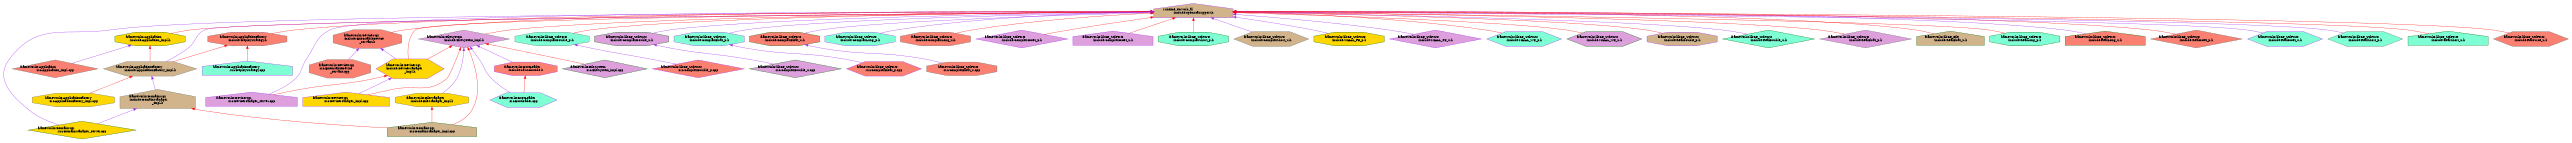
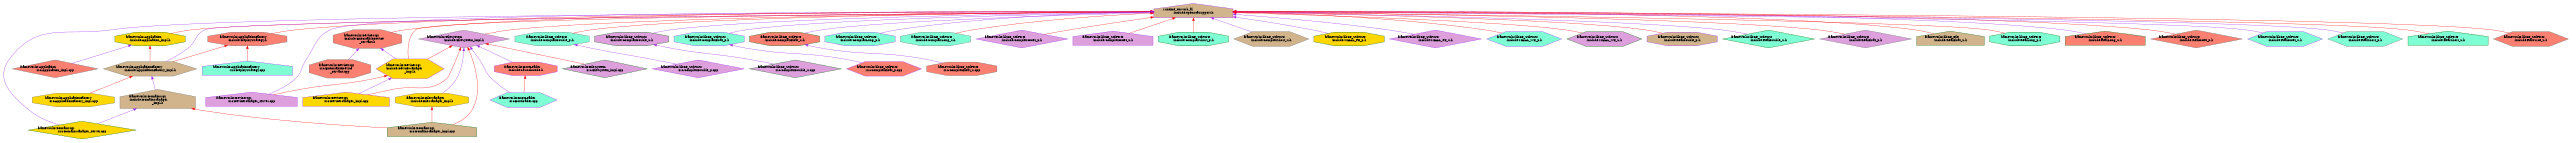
node "frameworks/libCF_StdPorts /include/ComplexLong_u.h": fillcolor salmon -> aquamarine
node "frameworks/libCF_StdPorts /src/ComplexDouble_p.cpp": fillcolor salmon -> plum
